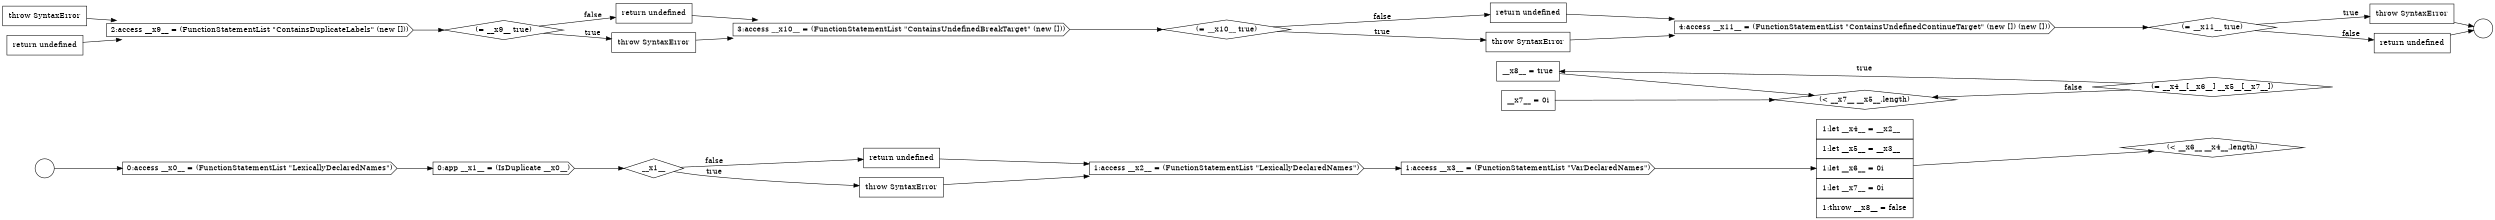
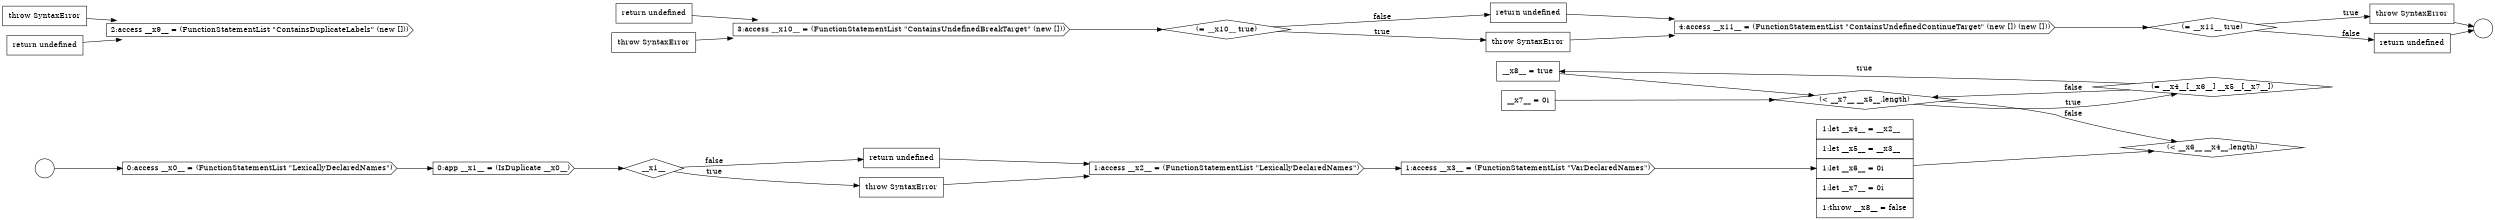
node "(= __x9__ true)": removed
edge "(< __x7__ __x5__.length)" -> "(= __x4__[__x6__] __x5__[__x7__])": added, label "true"
edge "(< __x7__ __x5__.length)" -> "(< __x6__ __x4__.length)": added, label "false"
